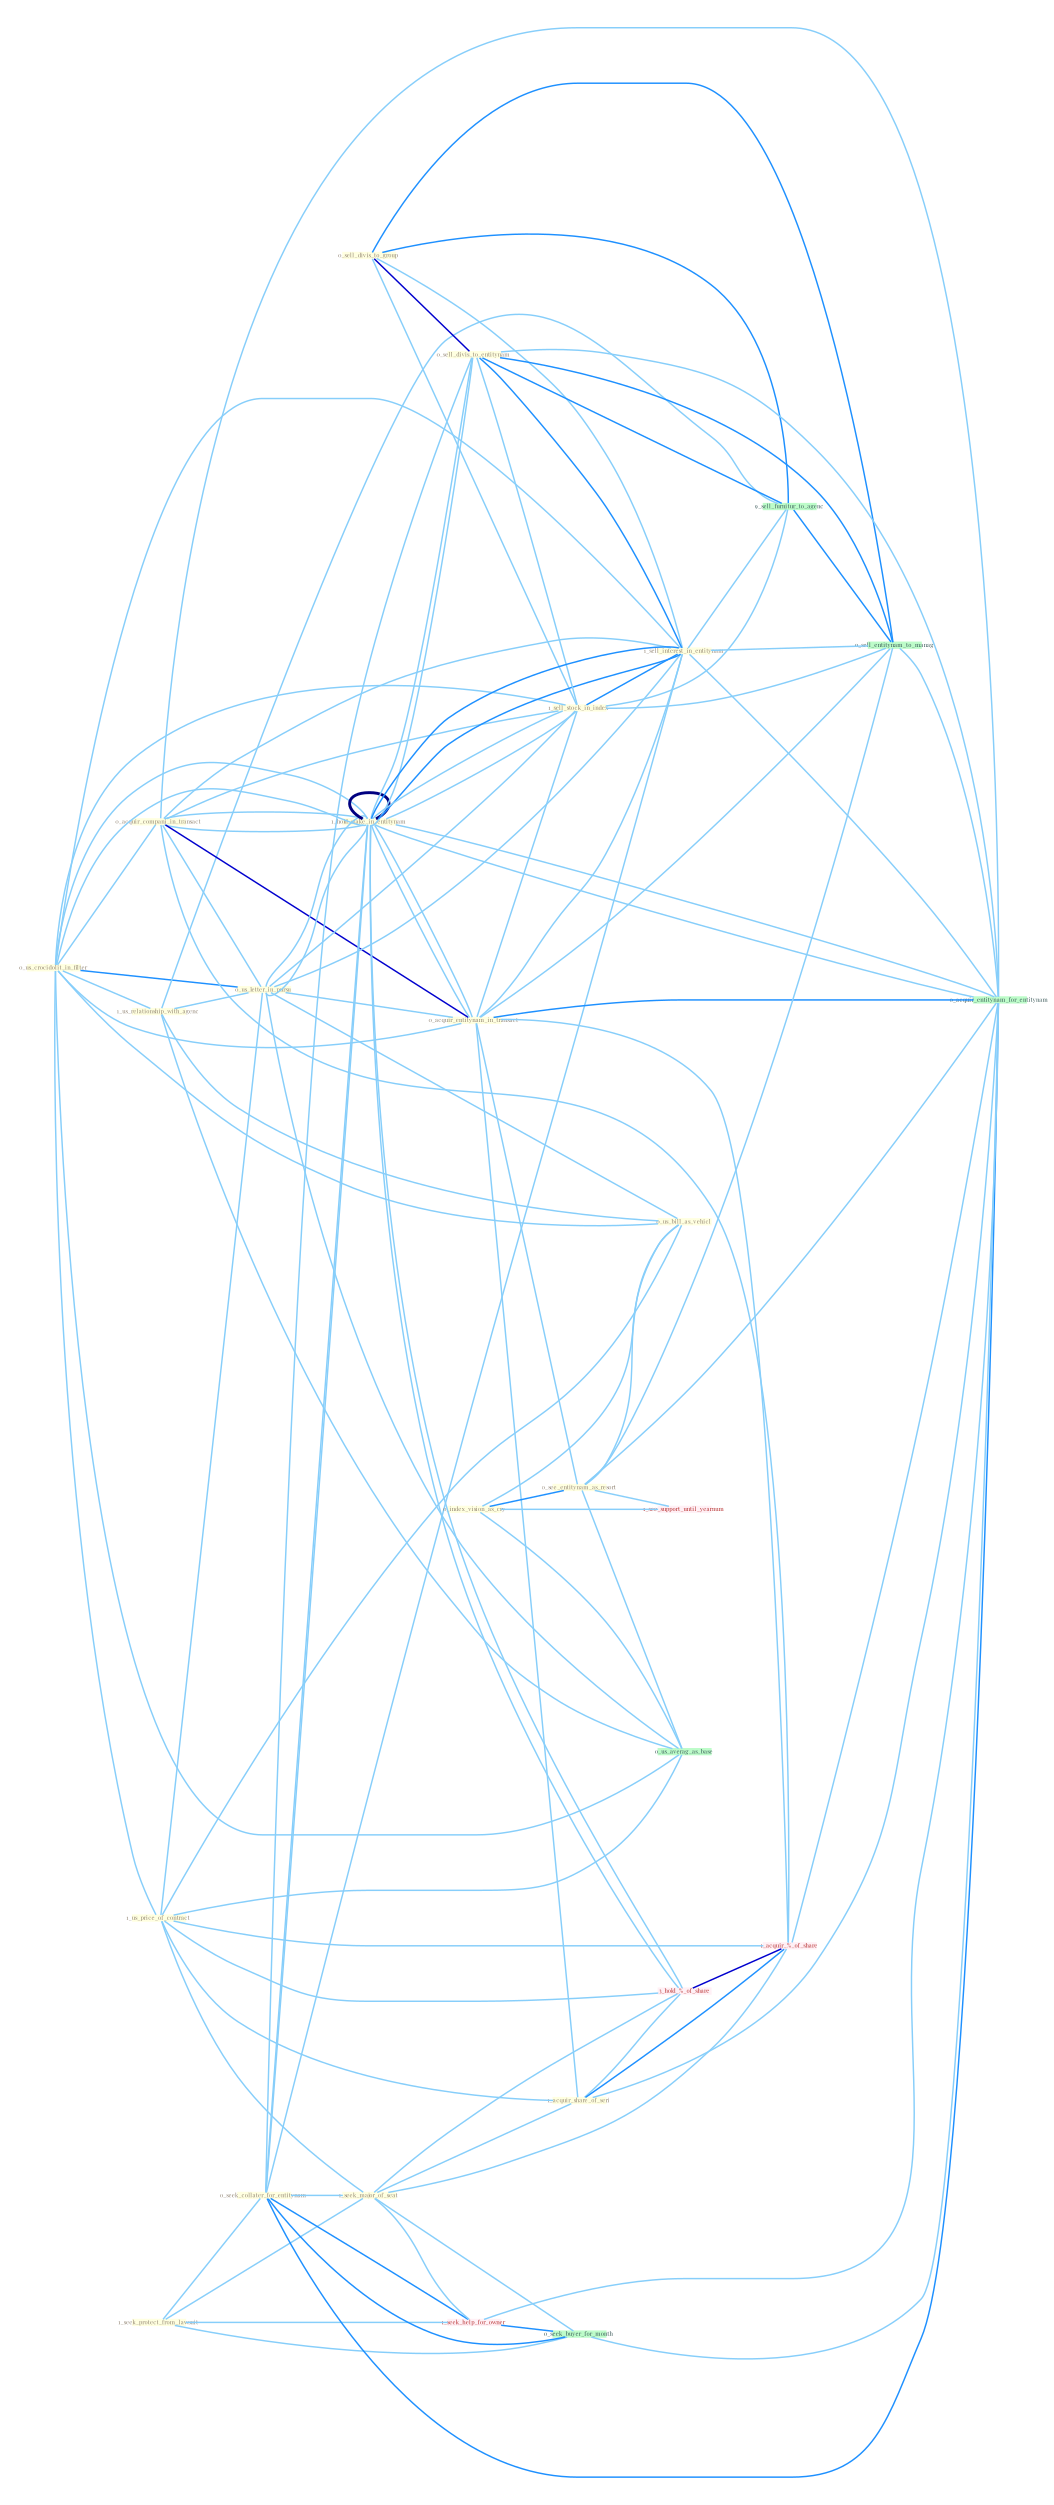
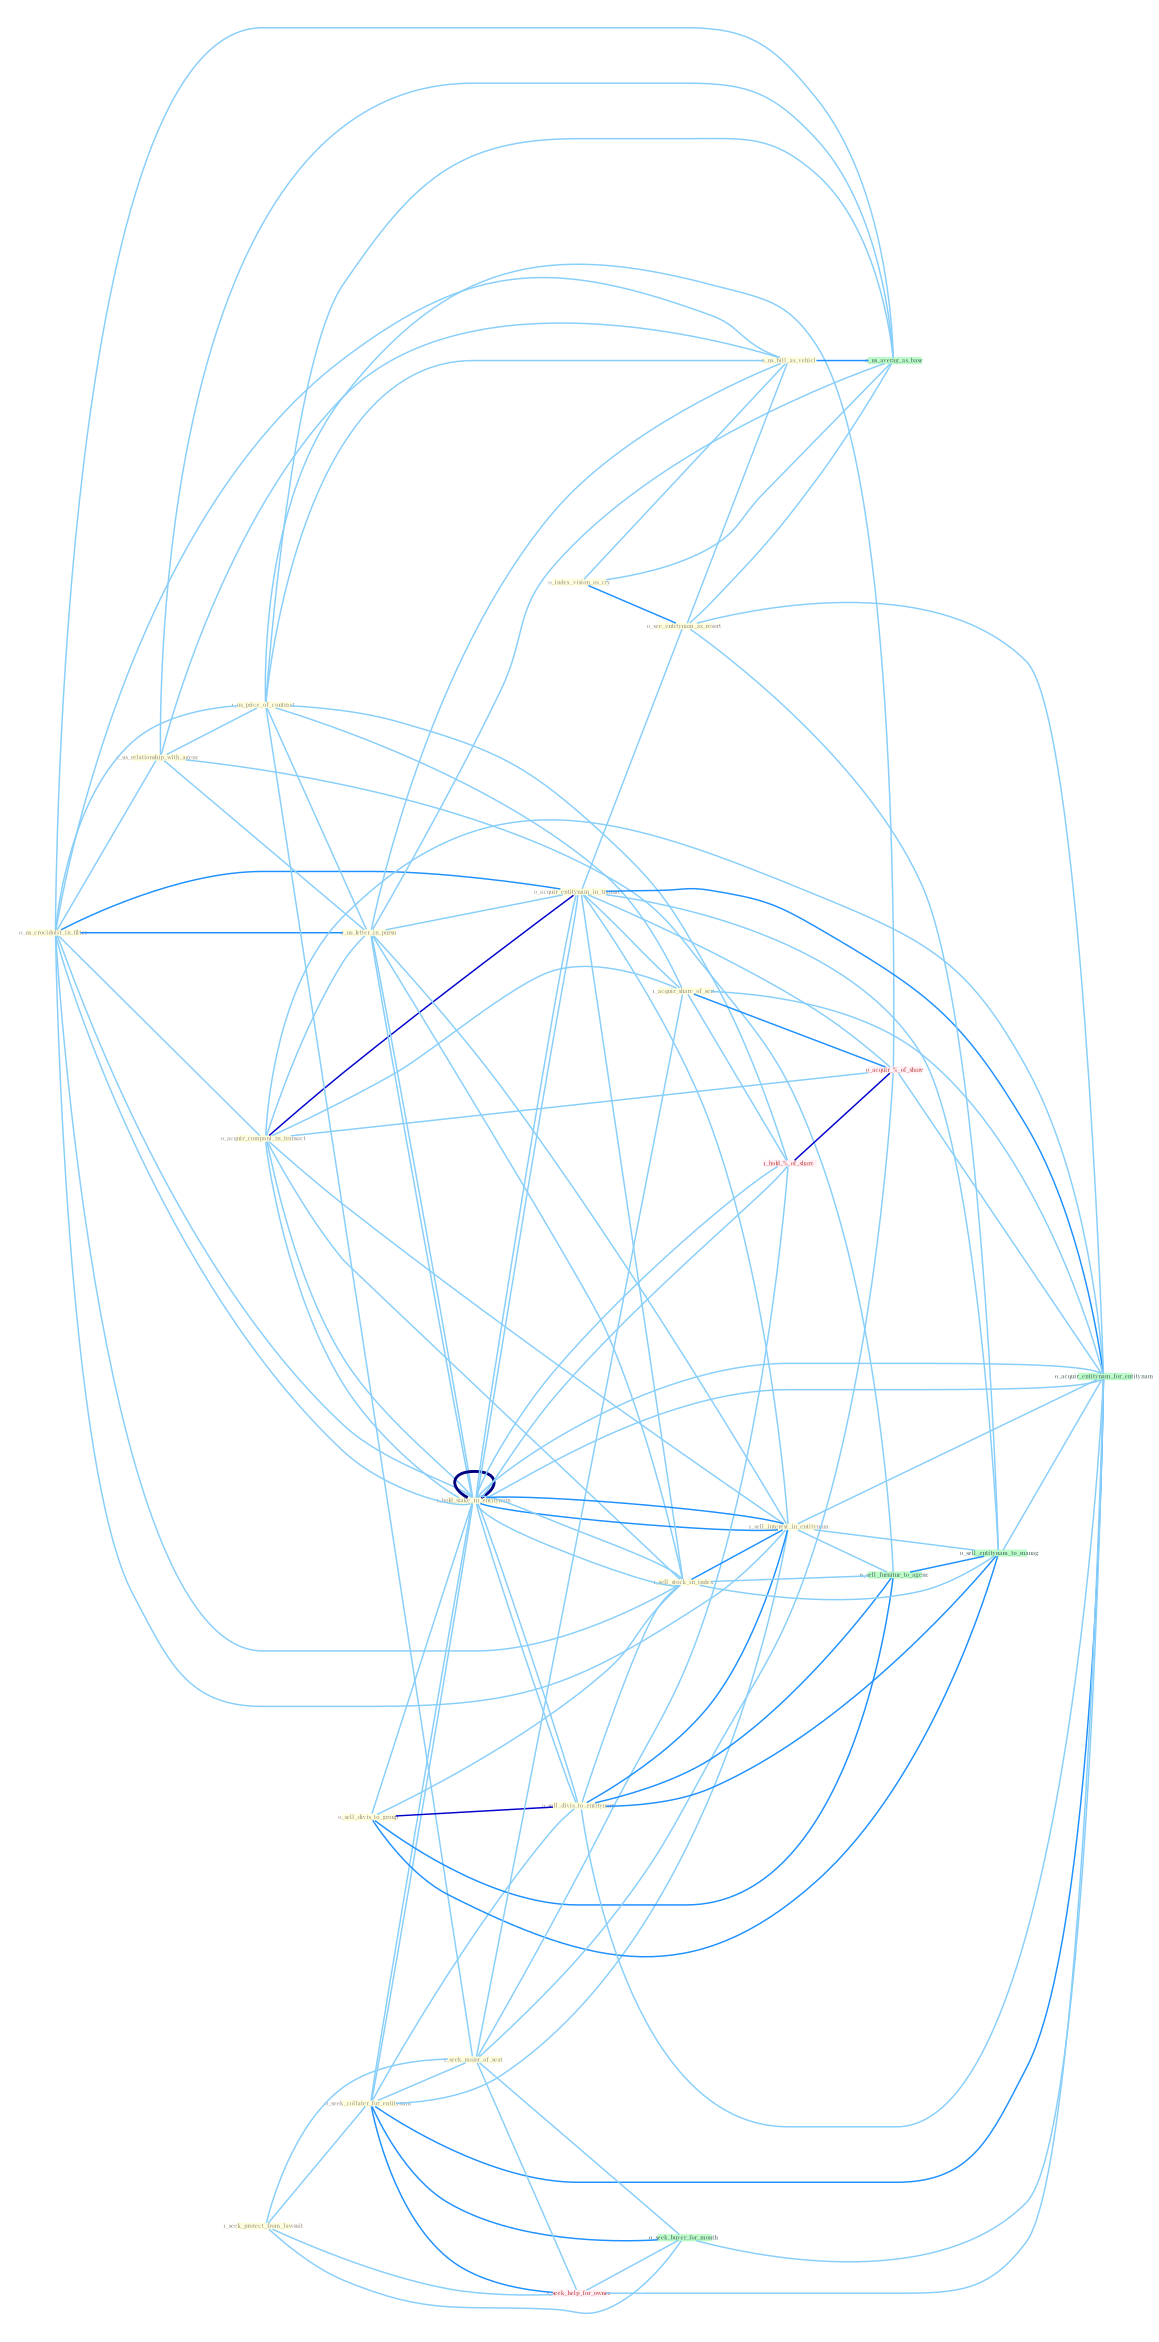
edge "0_us_bill_as_vehicl" -- "0_us_averag_as_base": added
edge "0_sell_divis_to_group" -- "1_sell_interest_in_entitynam": now "0_sell_divis_to_group" -- "1_hold_stake_in_entitynam"
edge "1_us_price_of_contract" -- "1_us_relationship_with_agenc": added
edge "1_acquir_share_of_seri" -- "0_acquir_compani_in_transact": added
edge "0_us_crocidolit_in_filter" -- "0_acquir_entitynam_in_transact": color #87cefa -> #1e90ff
node "1_see_support_until_yearnum": removed
node "1_acquir_%_of_share": label "1_acquir_%_of_share" -> "0_acquir_%_of_share"
node "3_hold_%_of_share": label "3_hold_%_of_share" -> "1_hold_%_of_share"
edge "1_seek_help_for_owner" -- "0_seek_buyer_for_month": color #1e90ff -> #87cefa
